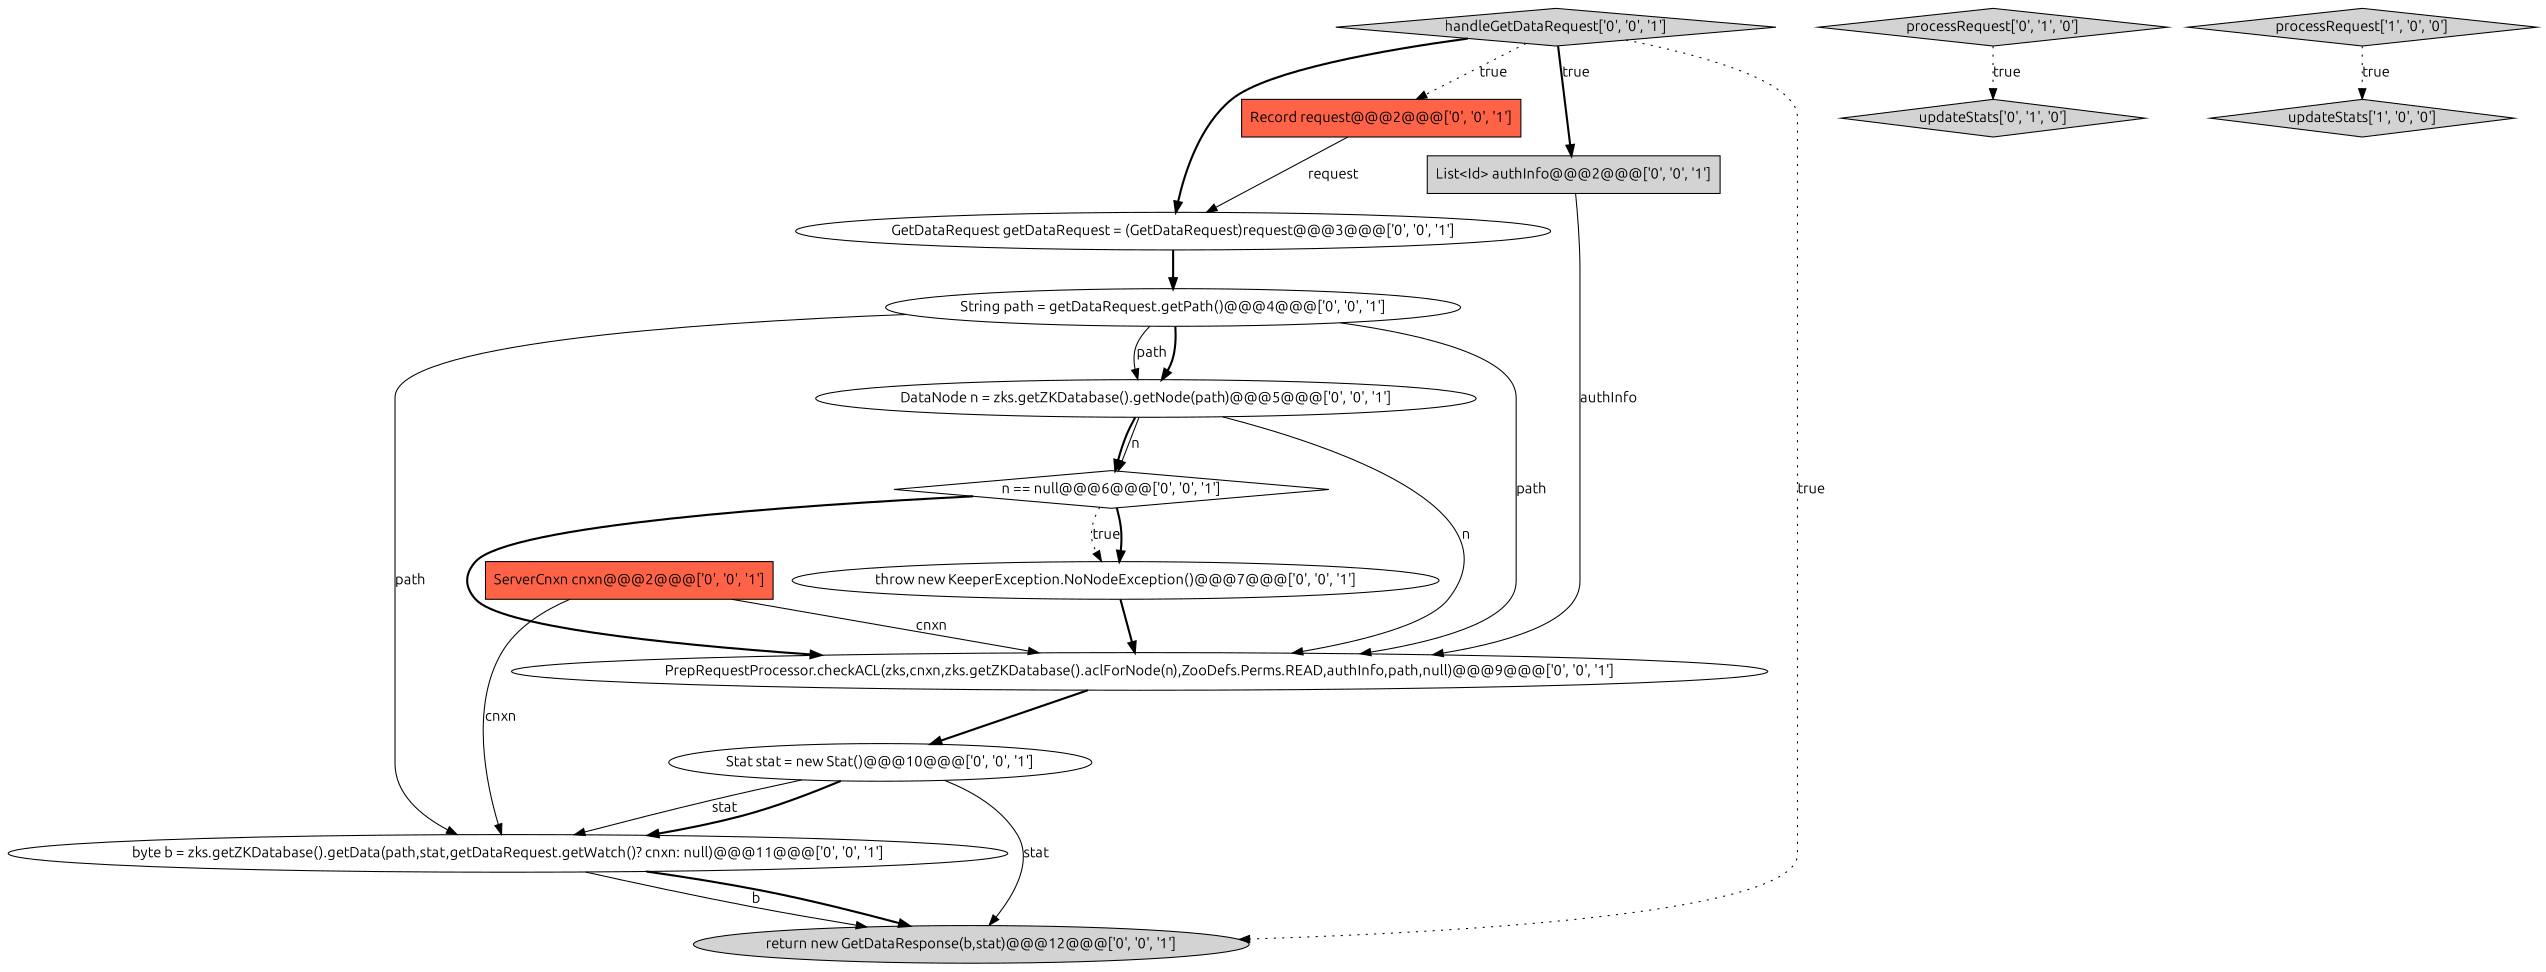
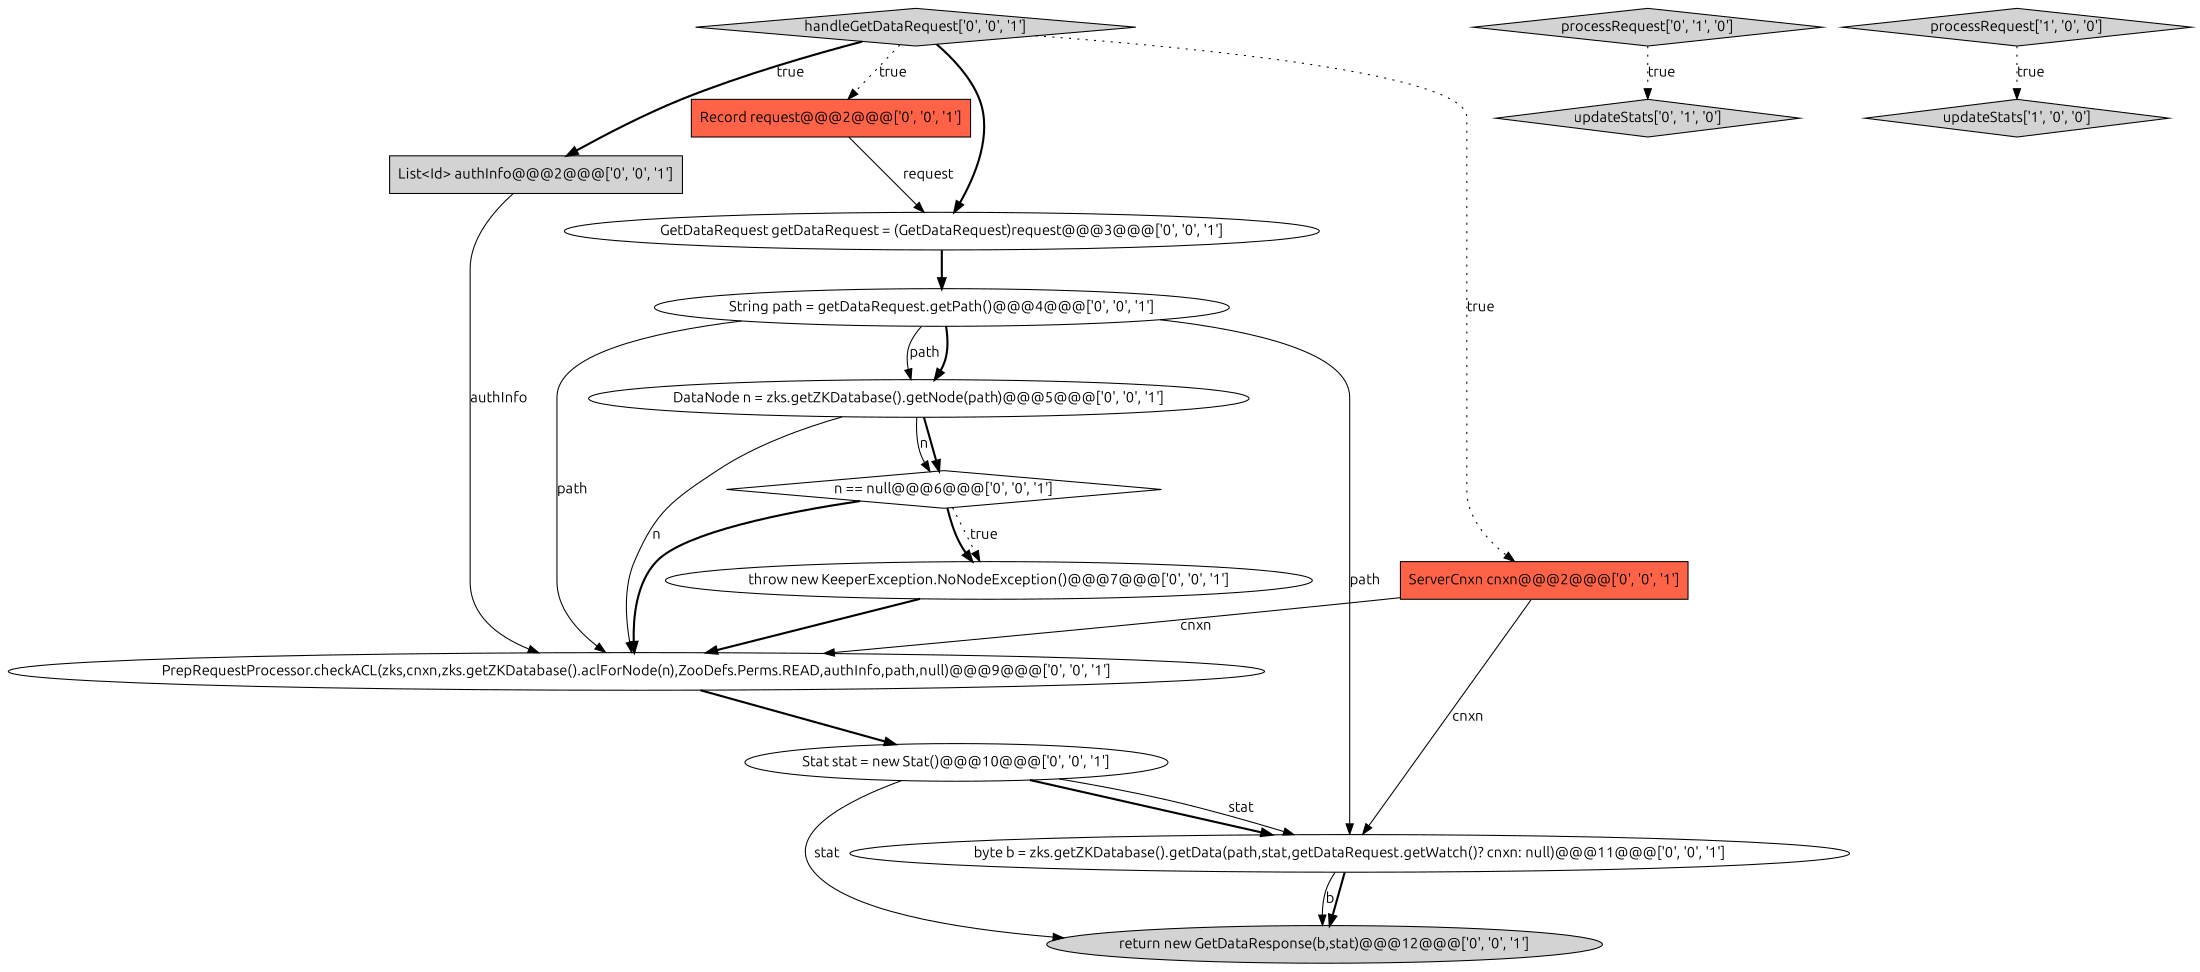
edge "handleGetDataRequest['0', '0', '1']" -> "return new GetDataResponse(b,stat)@@@12@@@['0', '0', '1']": now "handleGetDataRequest['0', '0', '1']" -> "ServerCnxn cnxn@@@2@@@['0', '0', '1']"
